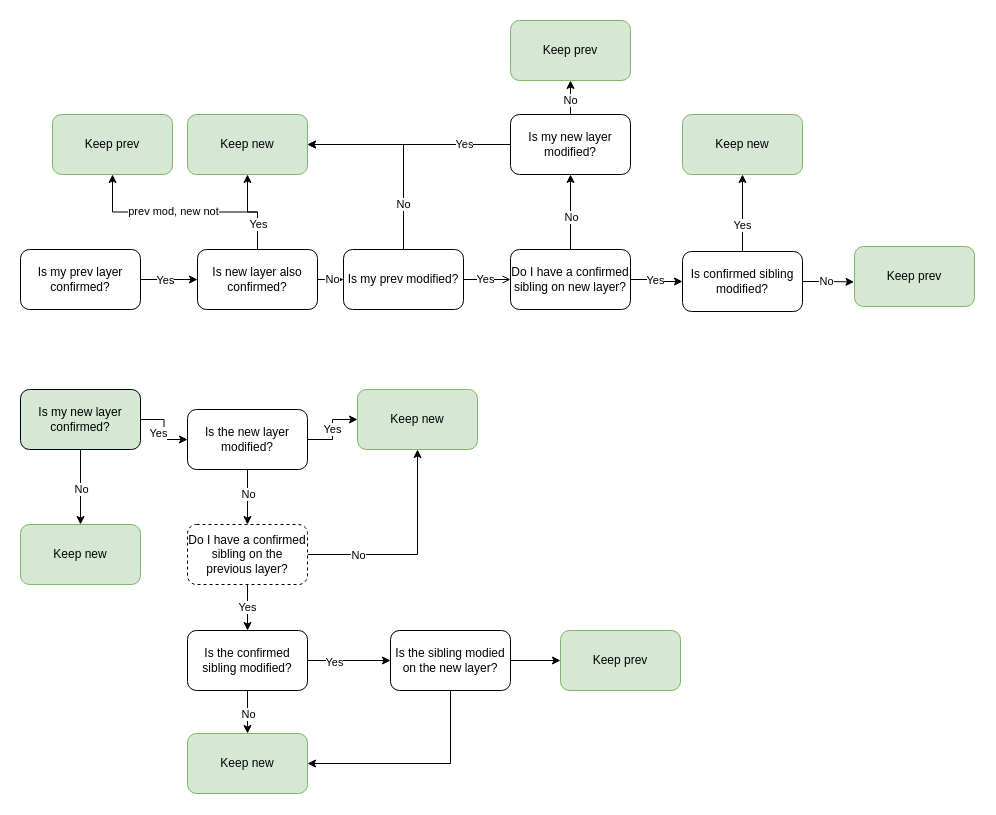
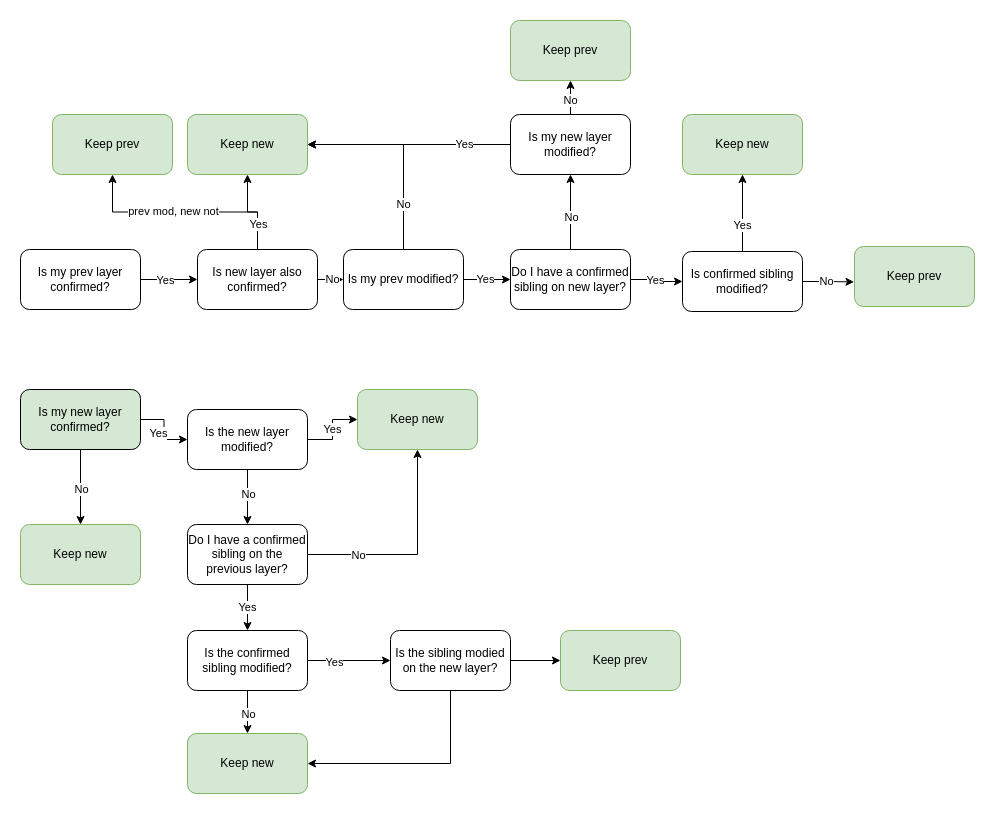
edge "Is my prev modified?" -> "Do I have a confirmed sibling on new layer?": arrowhead open -> classic
node "Do I have a confirmed sibling on the previous layer?": style dashed -> solid
